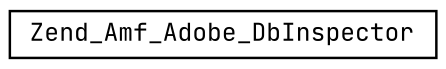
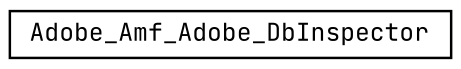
node "Zend_Amf_Adobe_DbInspector": label "Zend_Amf_Adobe_DbInspector" -> "Adobe_Amf_Adobe_DbInspector"
